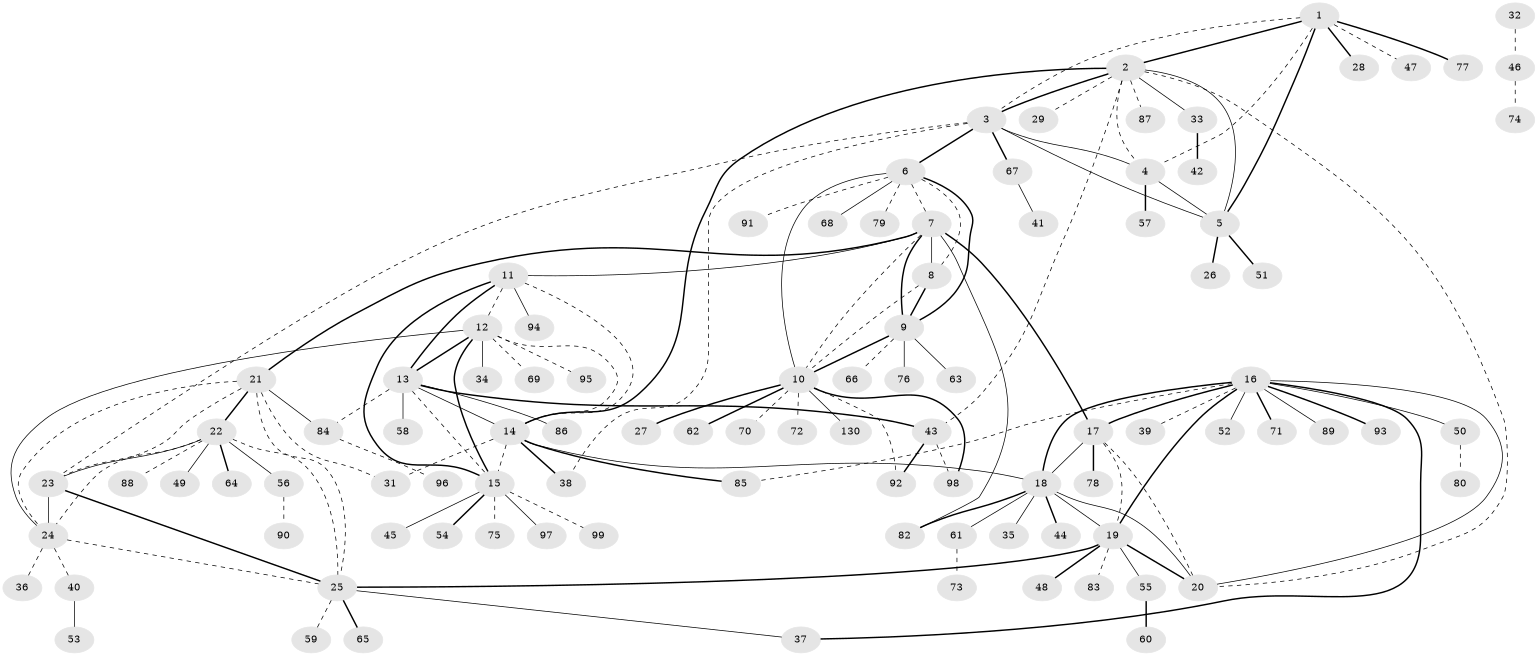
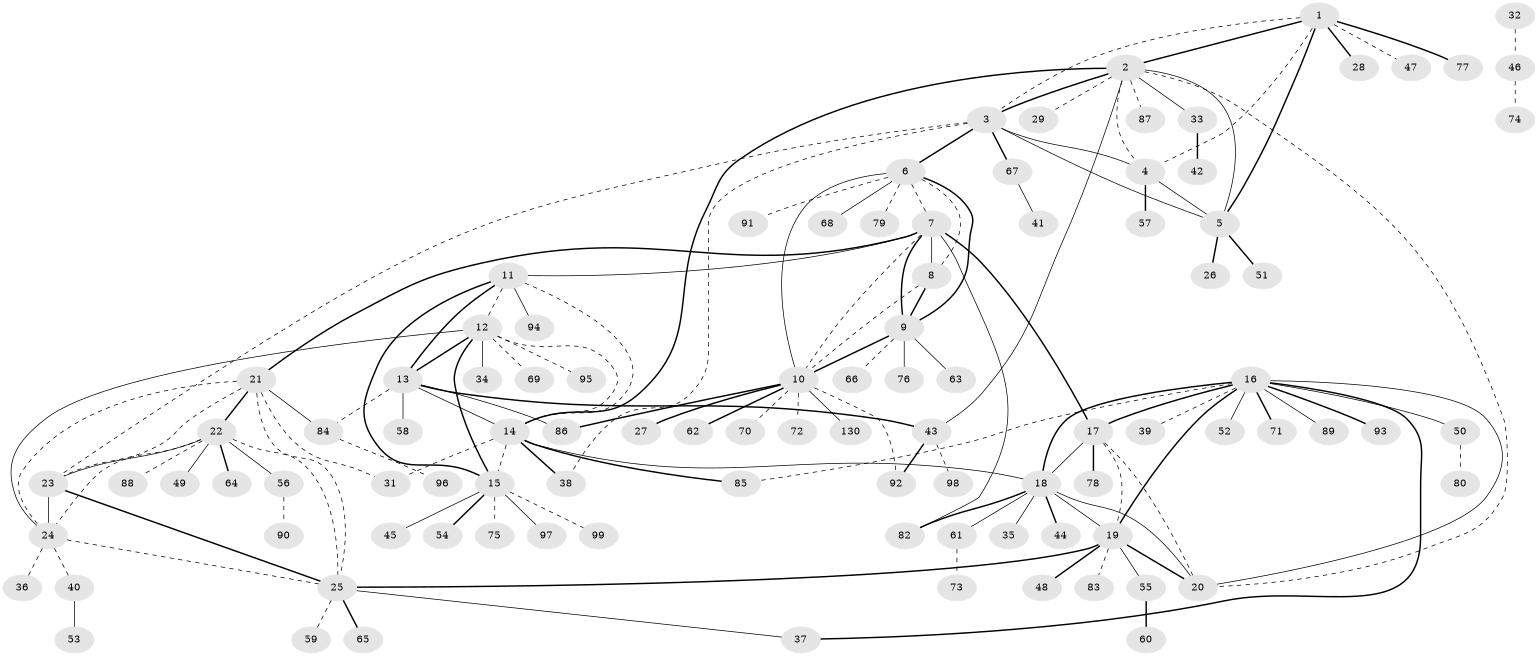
edge "2" -- "43": style dashed -> solid
edge "10" -- "98": now "10" -- "86"
edge "13" -- "15": removed
